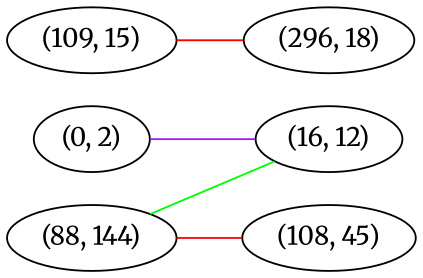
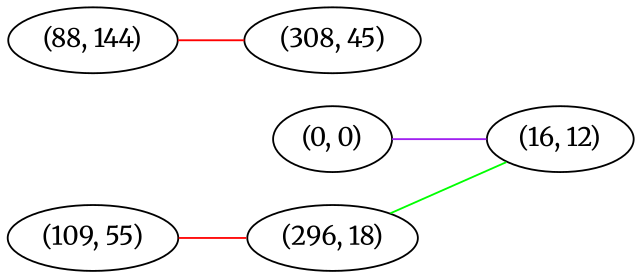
node "(109, 15)": label "(109, 15)" -> "(109, 55)"
node "(0, 2)": label "(0, 2)" -> "(0, 0)"
edge "(16, 12)" -- "(88, 144)": now "(16, 12)" -- "(296, 18)"
node "(108, 45)": label "(108, 45)" -> "(308, 45)"
